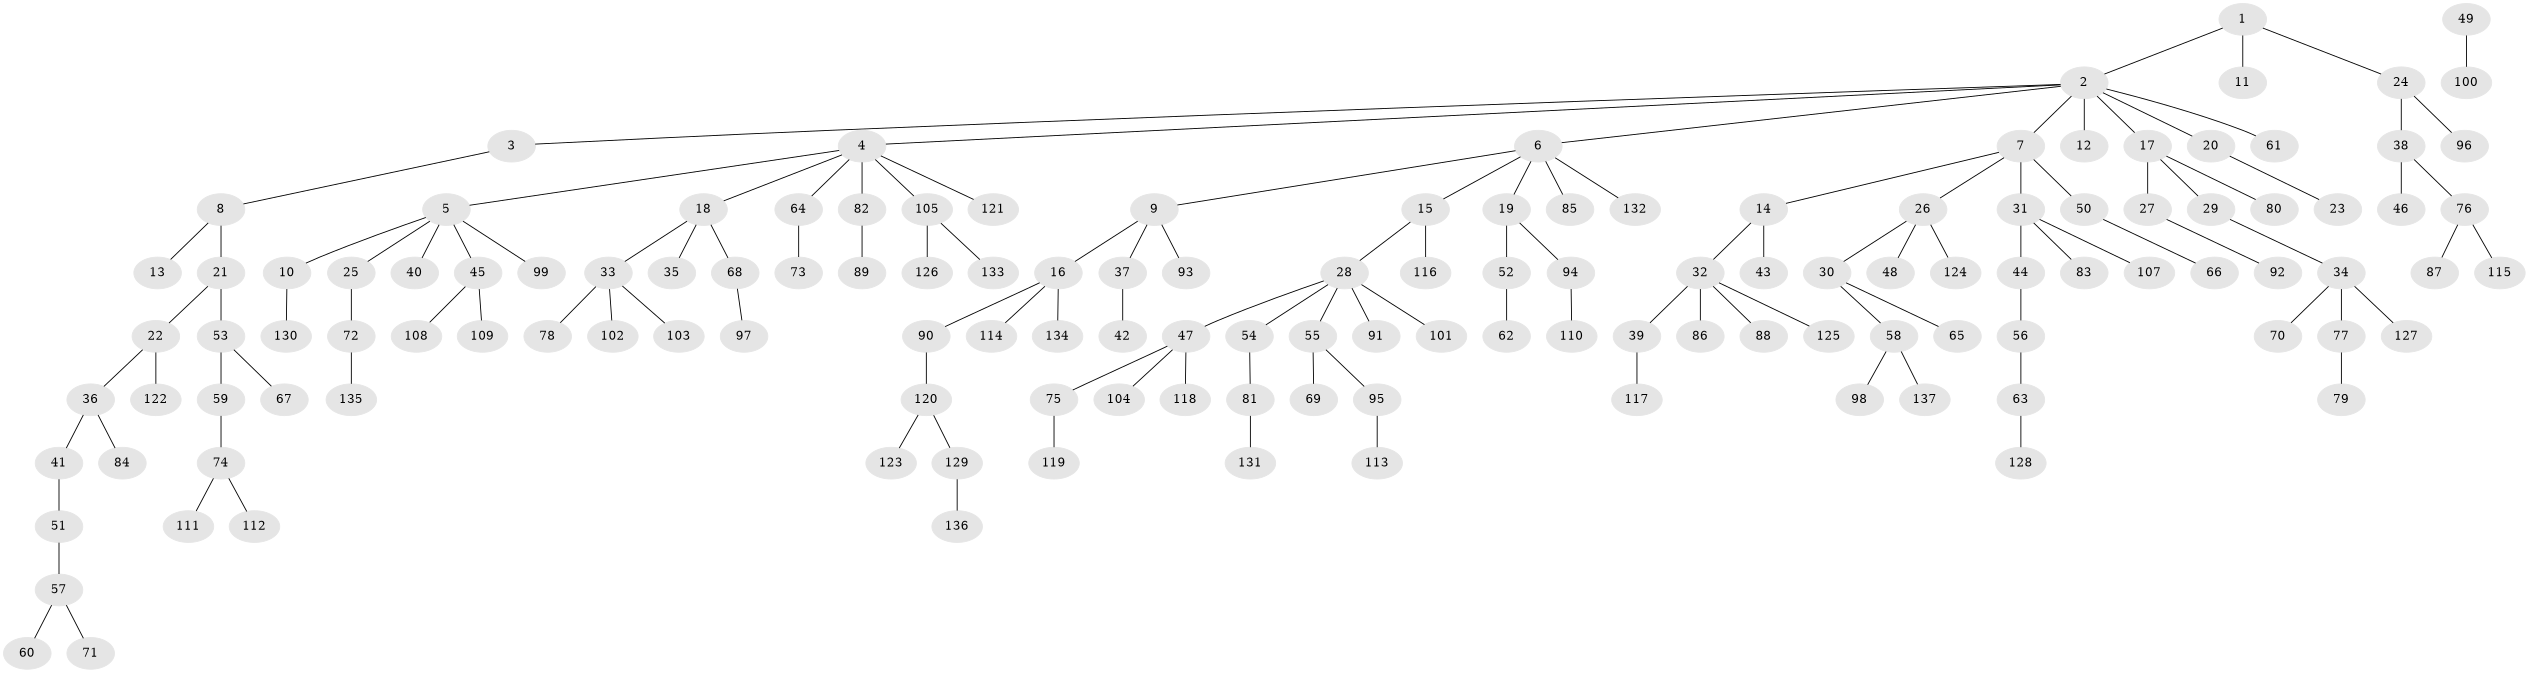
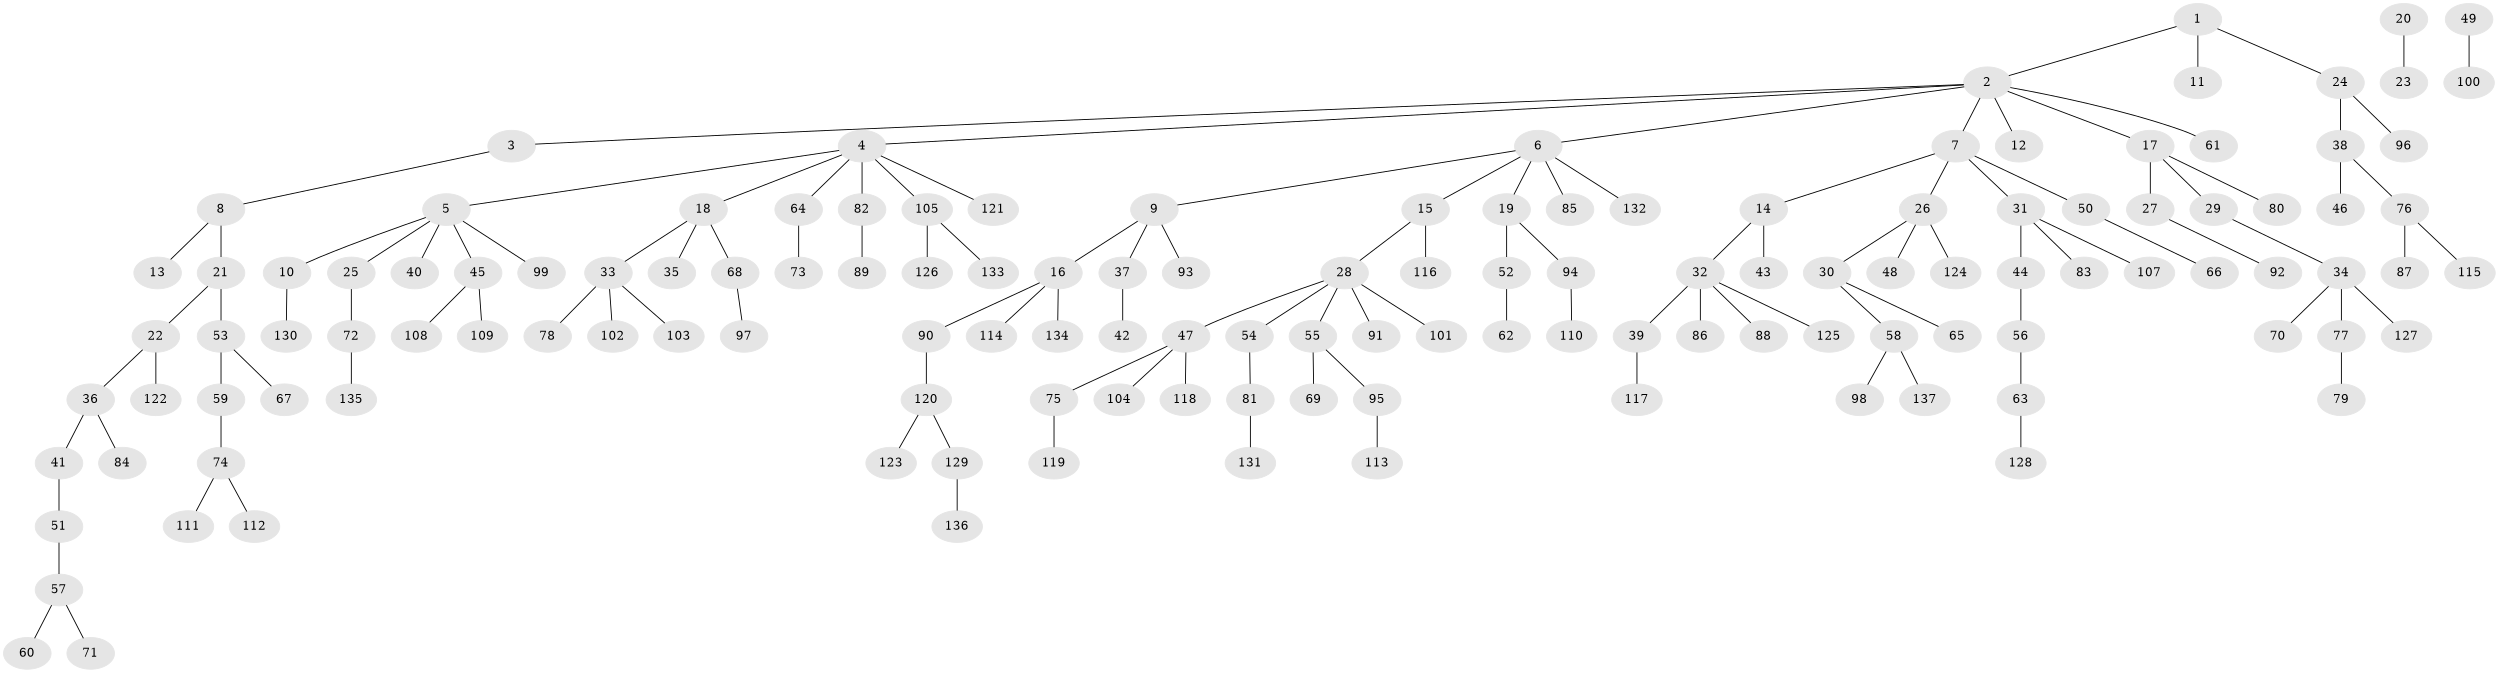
edge "2" -- "20": removed
